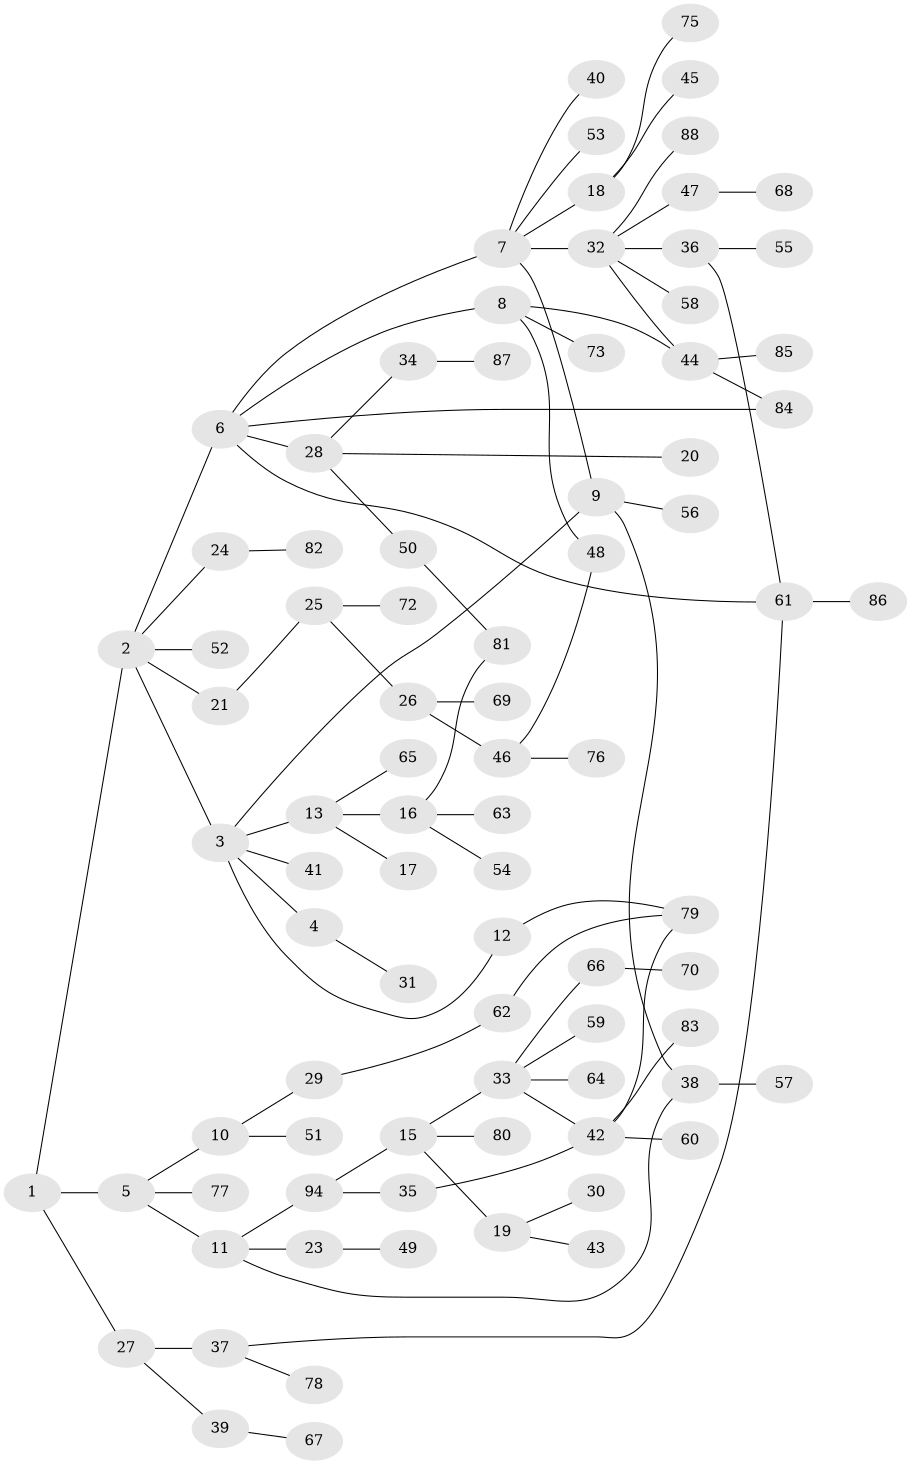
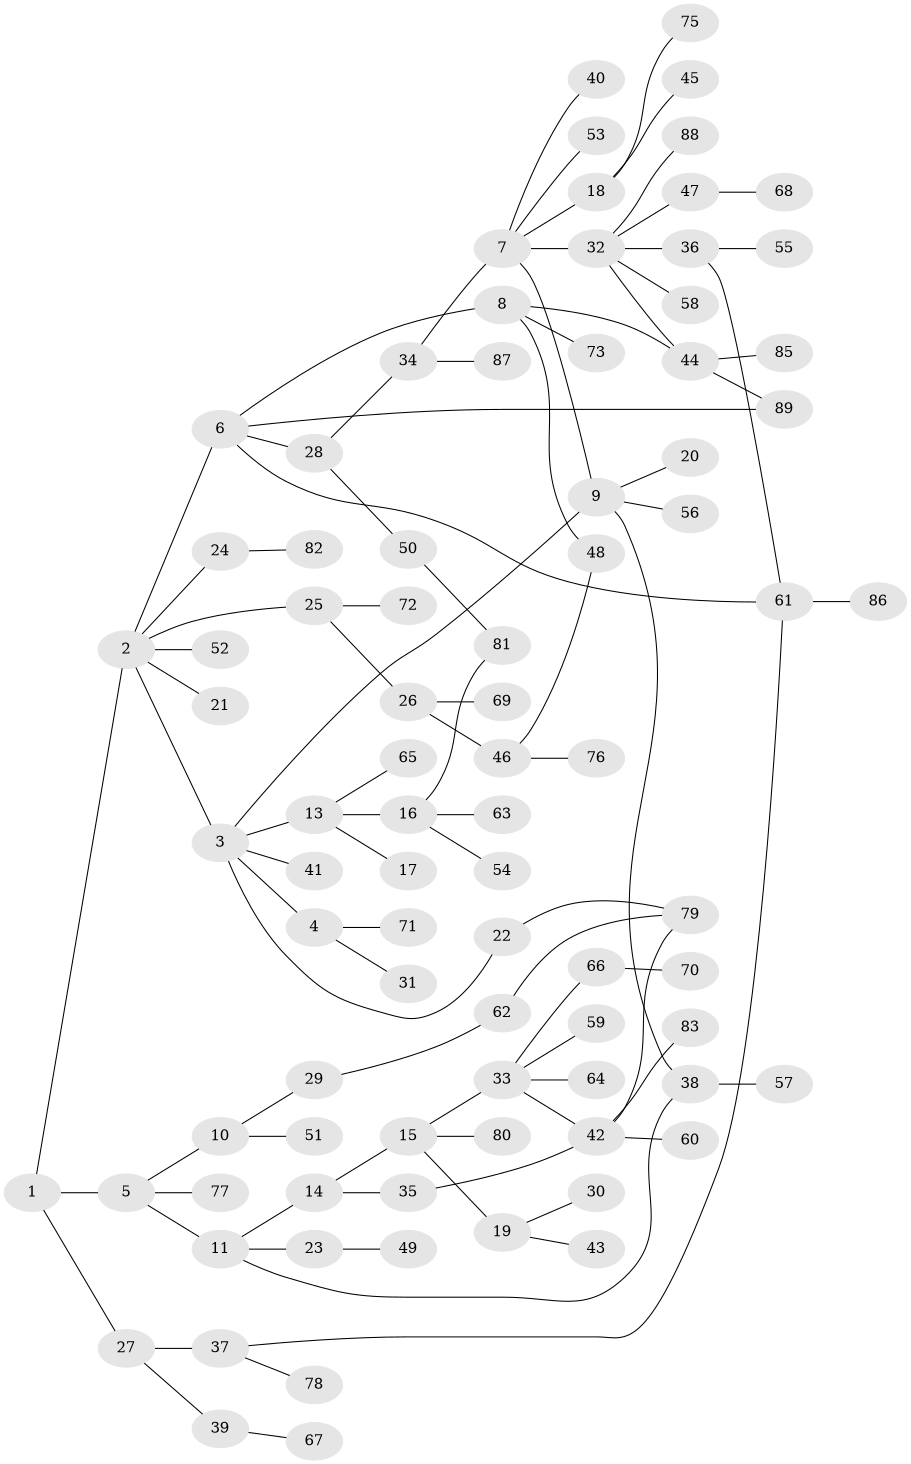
edge "7" -- "6": now "7" -- "34"
node "84": label "84" -> "89"
edge "28" -- "20": now "9" -- "20"
edge "25" -- "21": now "25" -- "2"
node "71": added
node "12": label "12" -> "22"
node "94": label "94" -> "14"
